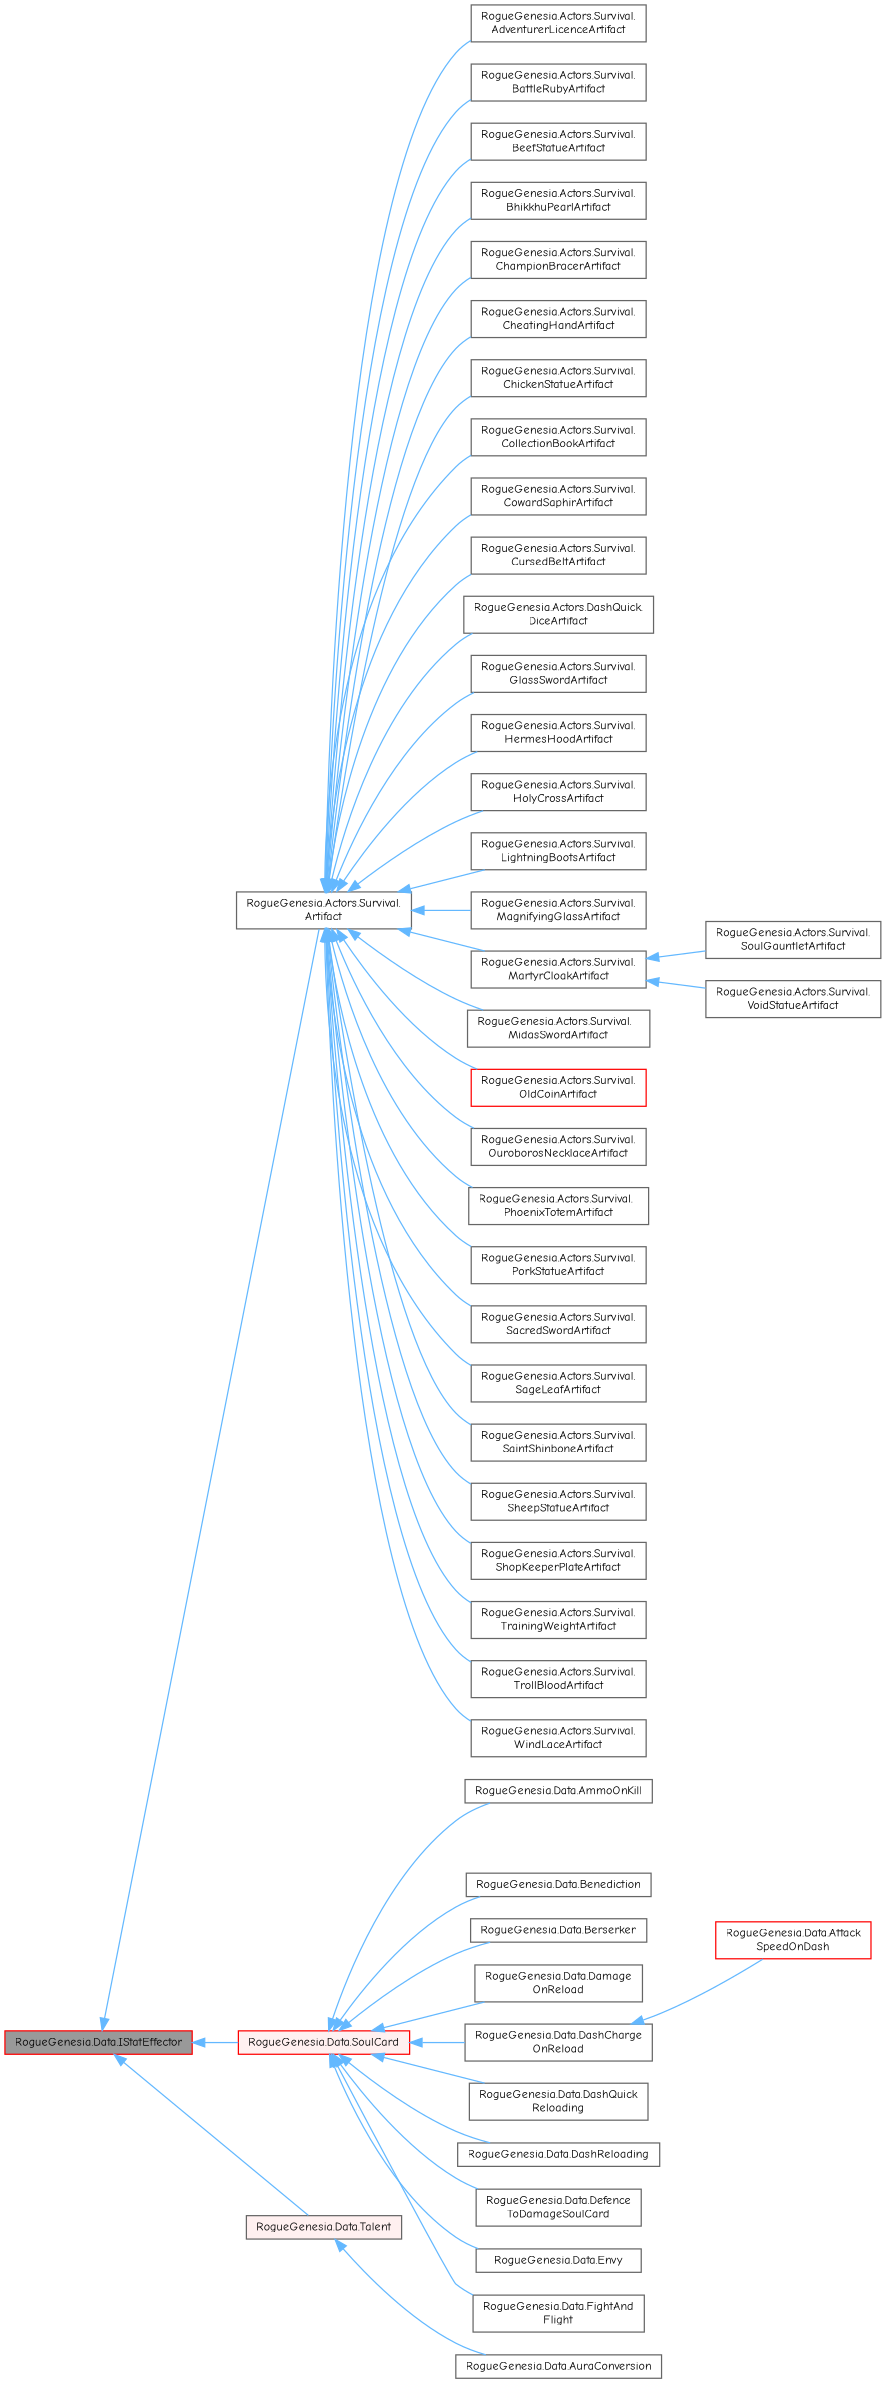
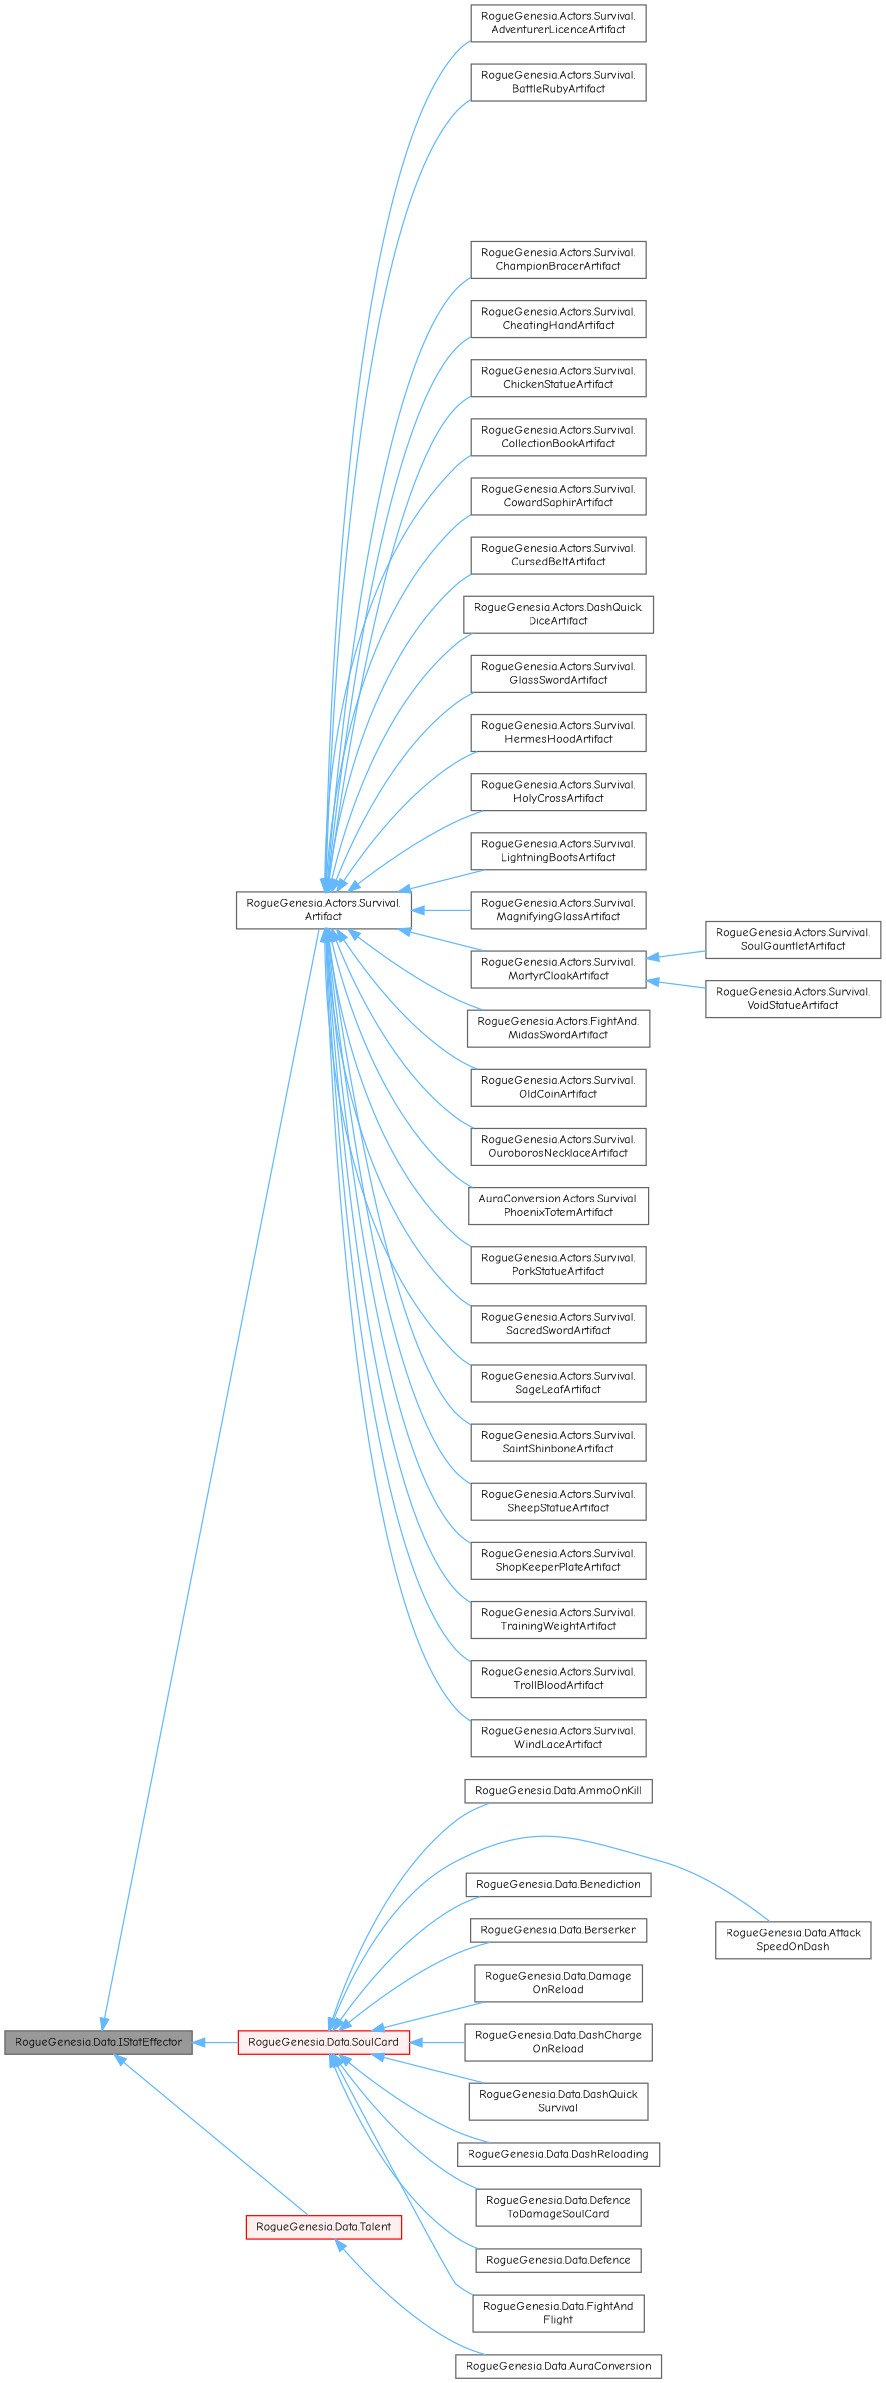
node "RogueGenesia.Actors.Survival. BeefStatueArtifact": removed
node "RogueGenesia.Actors.Survival. BhikkhuPearlArtifact": removed
node "RogueGenesia.Actors.Survival. MidasSwordArtifact": label "RogueGenesia.Actors.Survival. MidasSwordArtifact" -> "RogueGenesia.Actors.FightAnd. MidasSwordArtifact"
node "RogueGenesia.Actors.Survival. OldCoinArtifact": color red -> gray40
node "RogueGenesia.Actors.Survival. PhoenixTotemArtifact": label "RogueGenesia.Actors.Survival. PhoenixTotemArtifact" -> "AuraConversion.Actors.Survival. PhoenixTotemArtifact"
node "RogueGenesia.Data.Attack SpeedOnDash": color red -> gray40
edge "RogueGenesia.Data.Attack SpeedOnDash" -> "RogueGenesia.Data.DashCharge OnReload": now "RogueGenesia.Data.Attack SpeedOnDash" -> "RogueGenesia.Data.SoulCard"
node "RogueGenesia.Data.IStatEffector": color red -> gray40
node "RogueGenesia.Data.DashQuick Reloading": label "RogueGenesia.Data.DashQuick Reloading" -> "RogueGenesia.Data.DashQuick Survival"
node "RogueGenesia.Data.Talent": color gray40 -> red
node "RogueGenesia.Data.Envy": label "RogueGenesia.Data.Envy" -> "RogueGenesia.Data.Defence"
